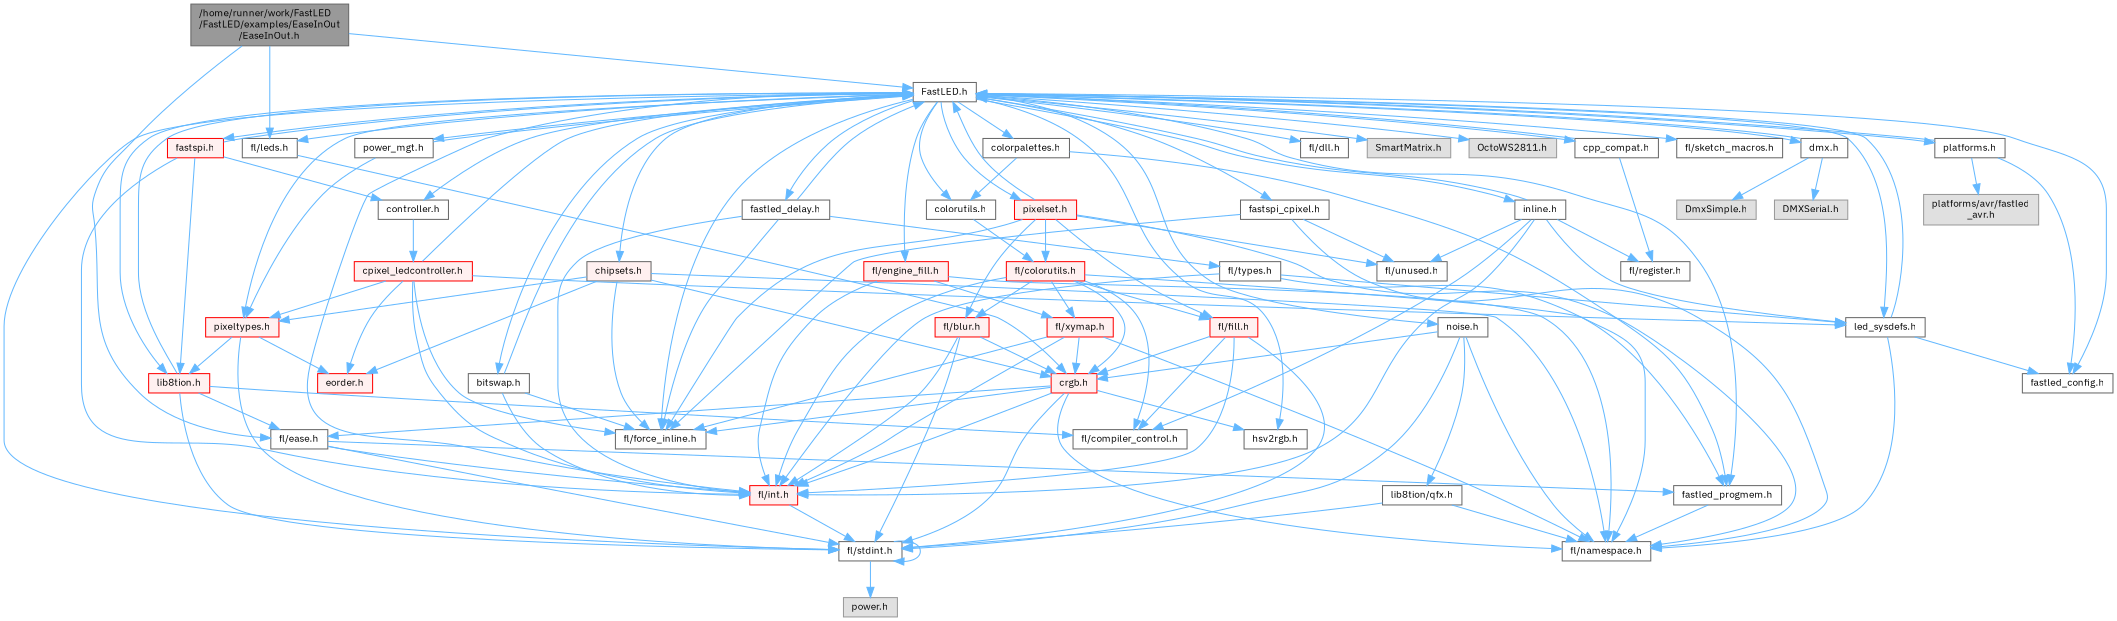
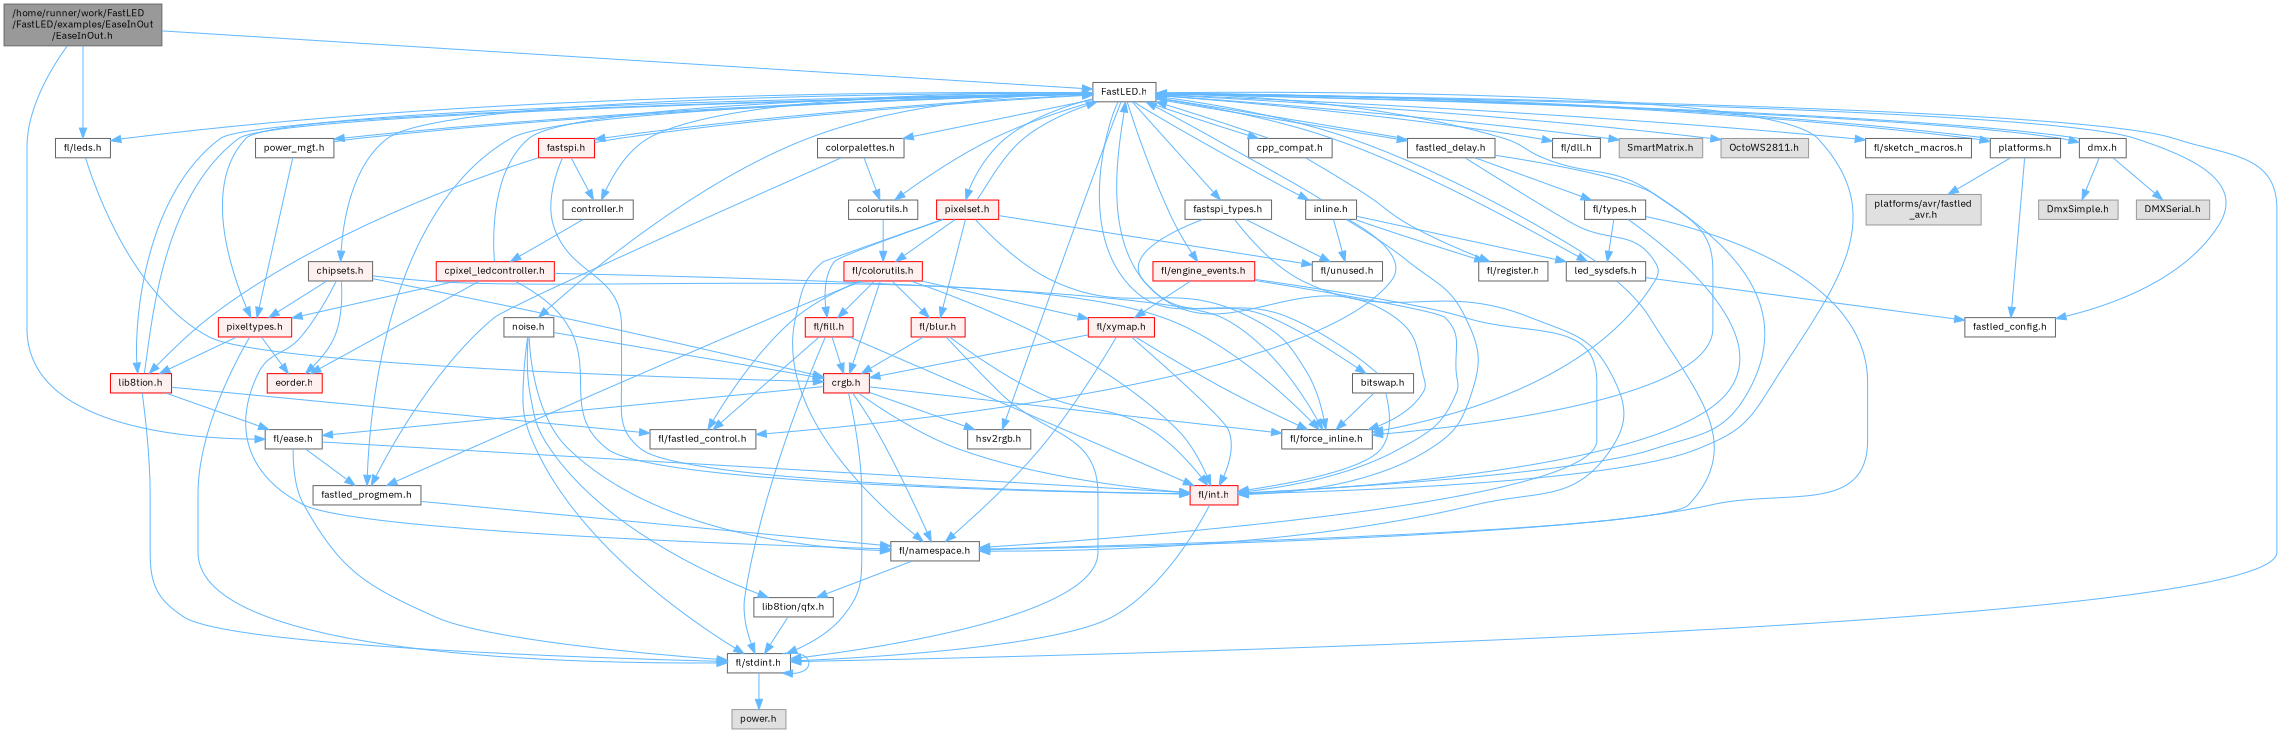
node "fastspi_cpixel.h": label "fastspi_cpixel.h" -> "fastspi_types.h"
node "fl/engine_fill.h": label "fl/engine_fill.h" -> "fl/engine_events.h"
edge "cpixel_ledcontroller.h" -> "led_sysdefs.h": removed
node "fl/compiler_control.h": label "fl/compiler_control.h" -> "fl/fastled_control.h"
edge "lib8tion/qfx.h" -> "fl/namespace.h": reversed
